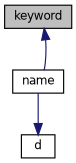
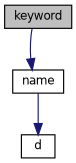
edge "name" -> "keyword": reversed
